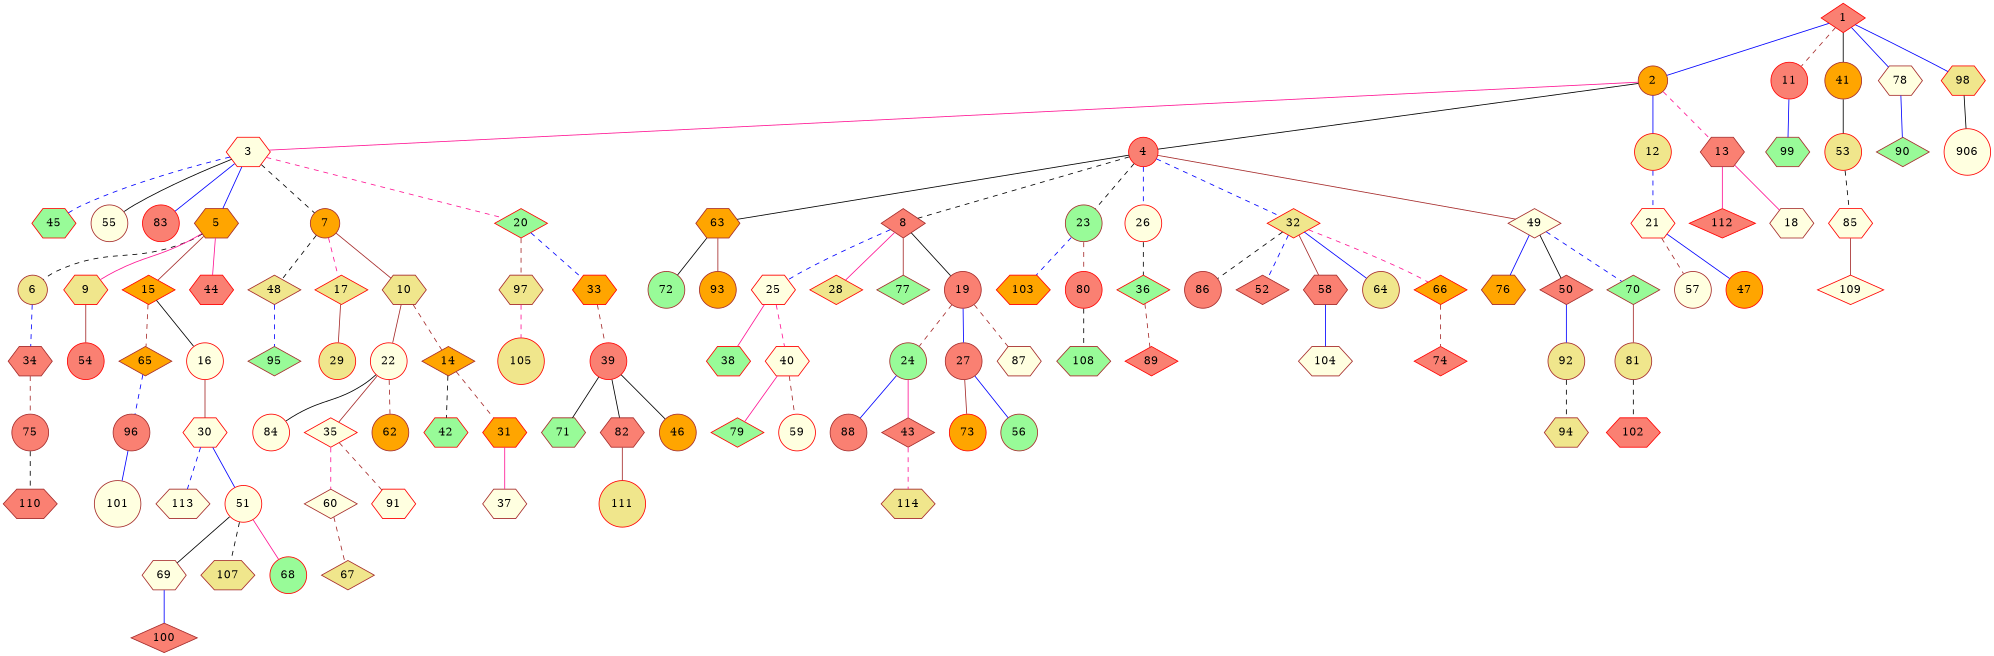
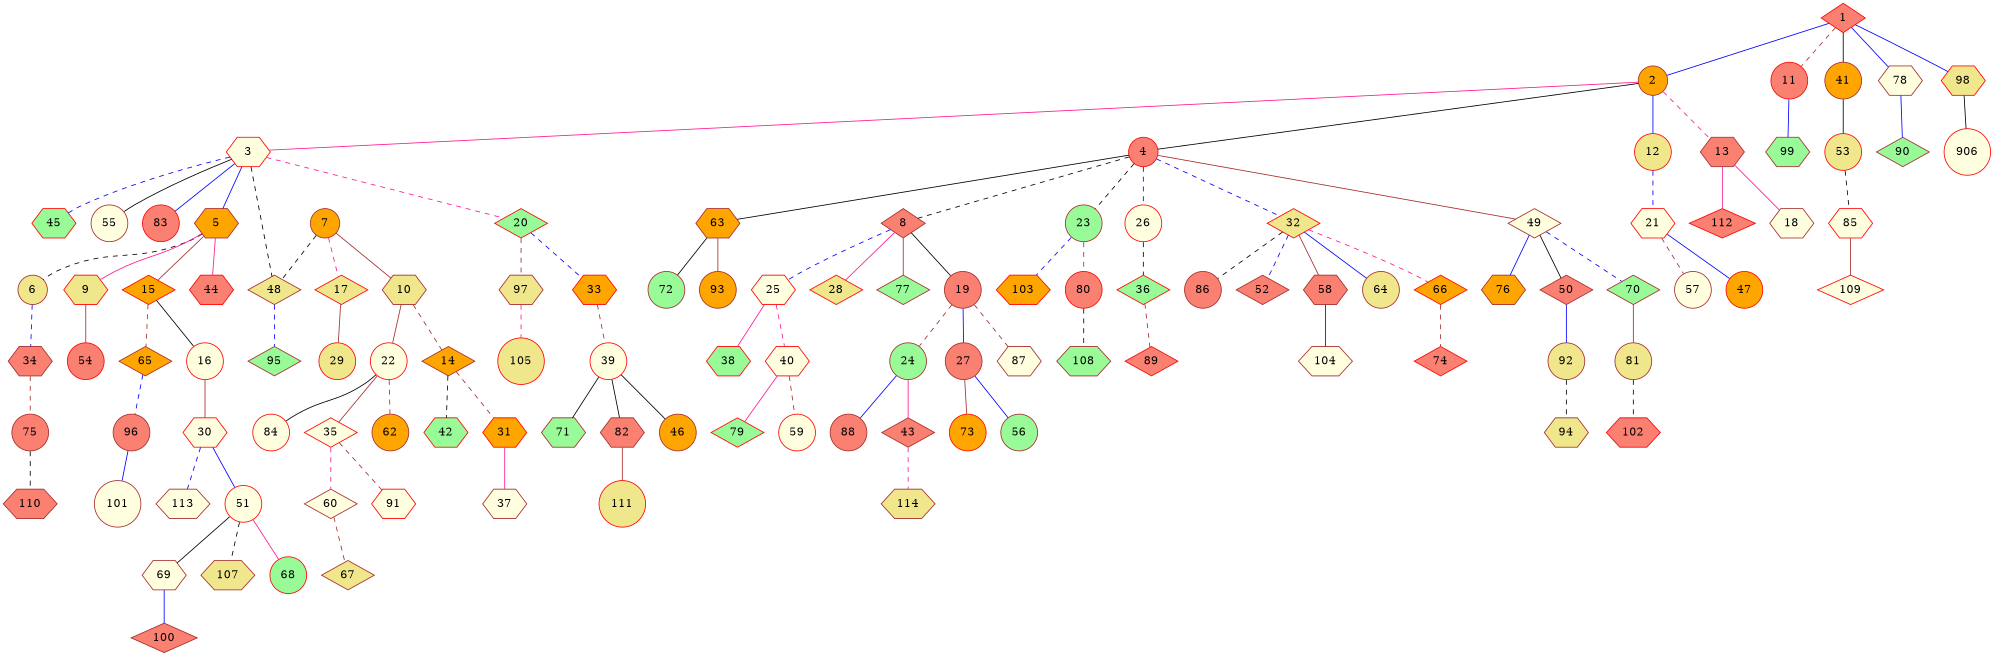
edge "3" -- "7": now "3" -- "48"
node "39": fillcolor salmon -> lightyellow
